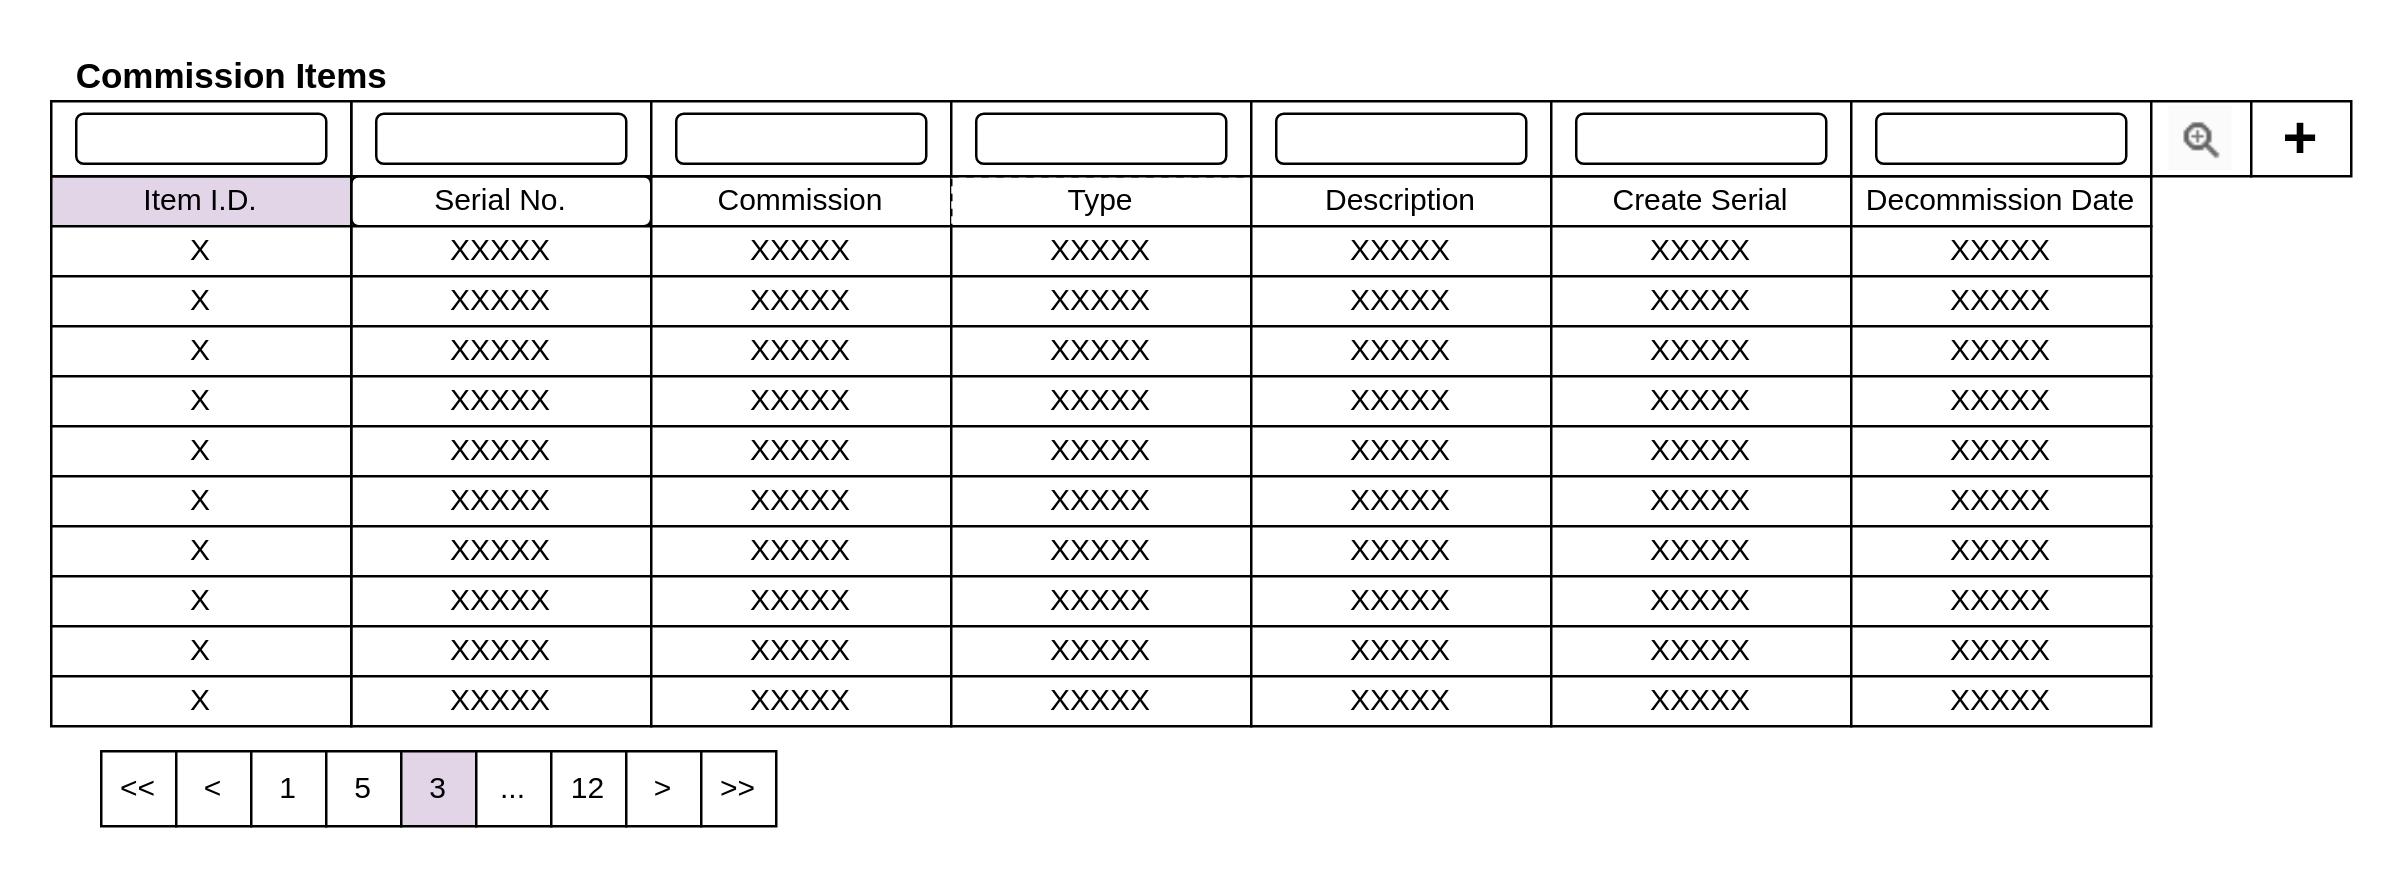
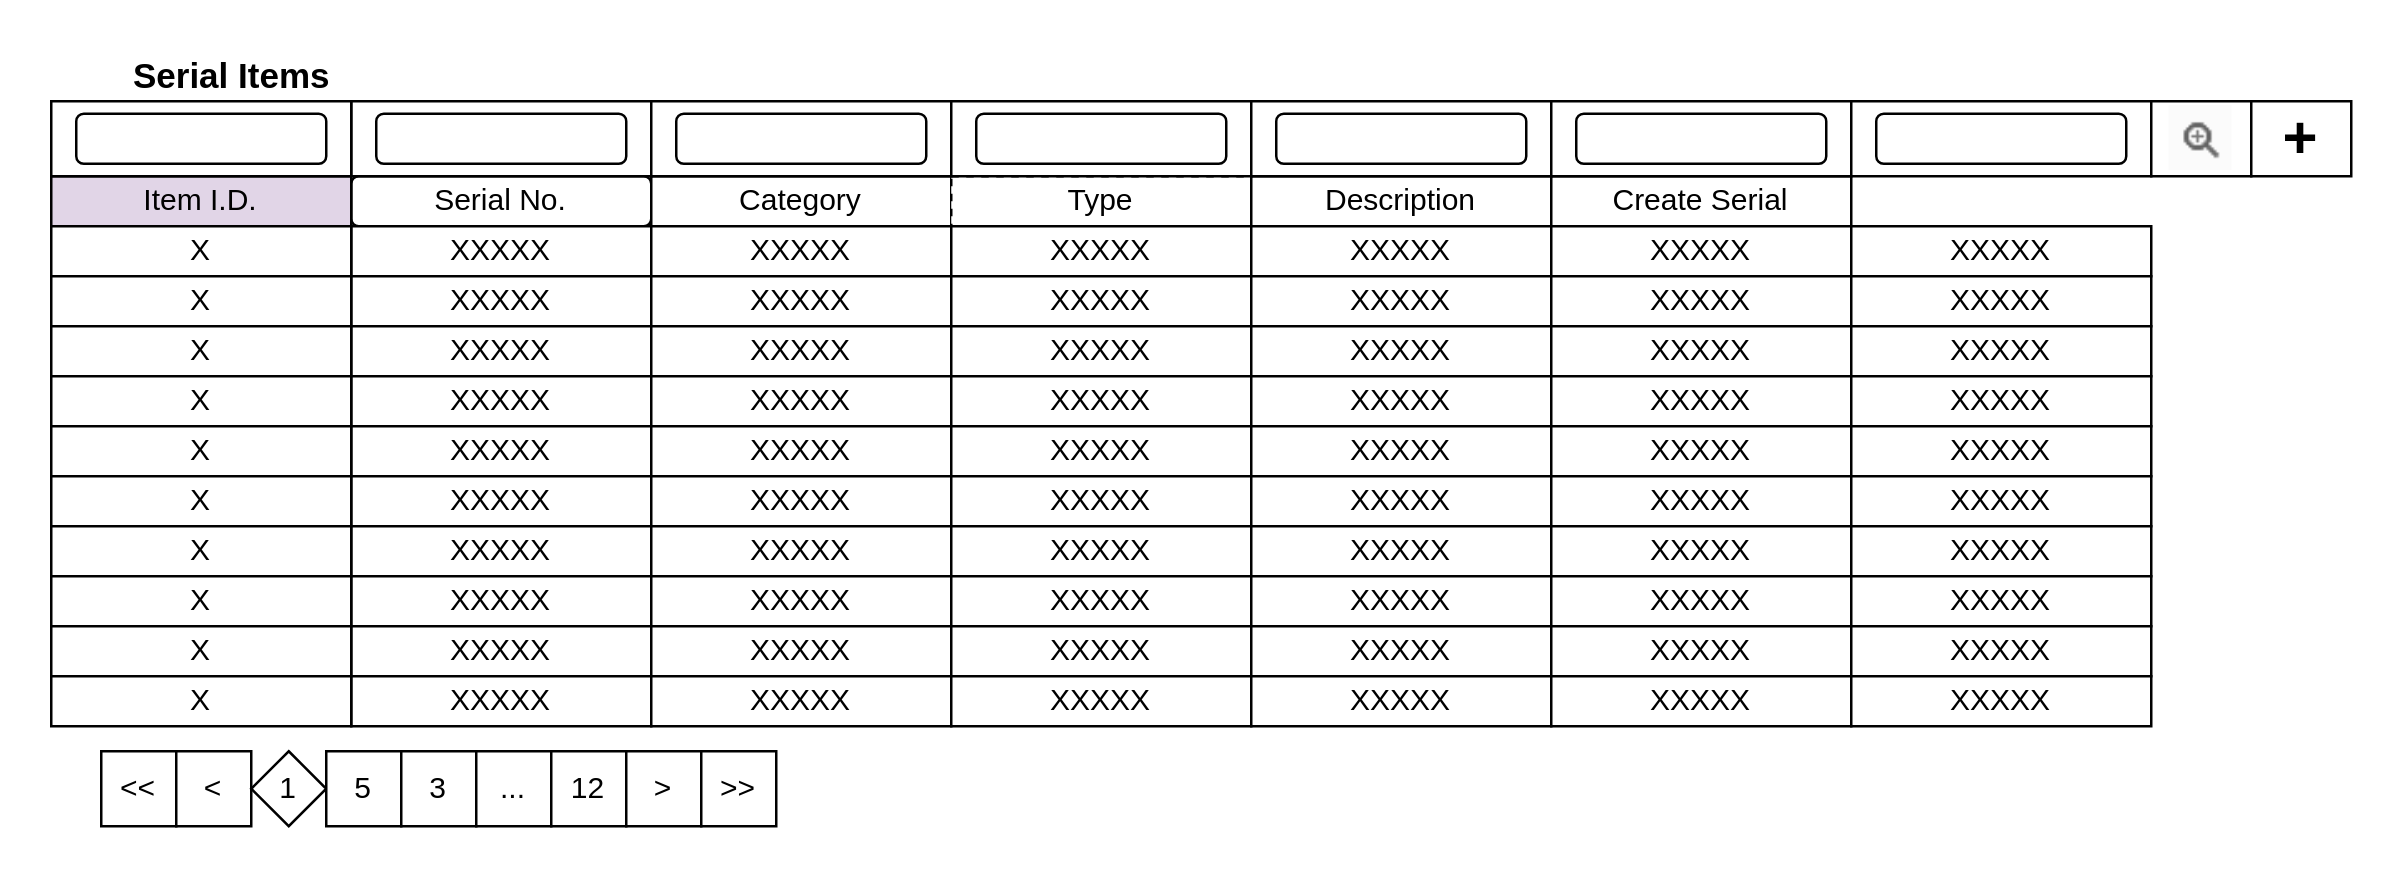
node "Commission Items": label "Commission Items" -> "Serial Items"
node "Commission": label "Commission" -> "Category"
node "Decommission Date": removed
node "1": shape rectangle -> diamond
node "3": fillcolor #e1d5e7 -> #ffffff
